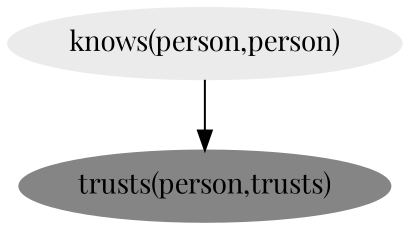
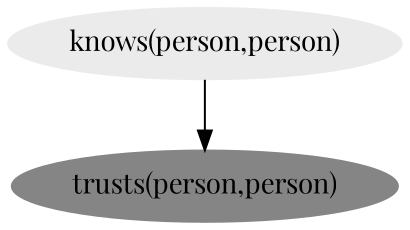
node "trusts(person,trusts)": label "trusts(person,trusts)" -> "trusts(person,person)"
